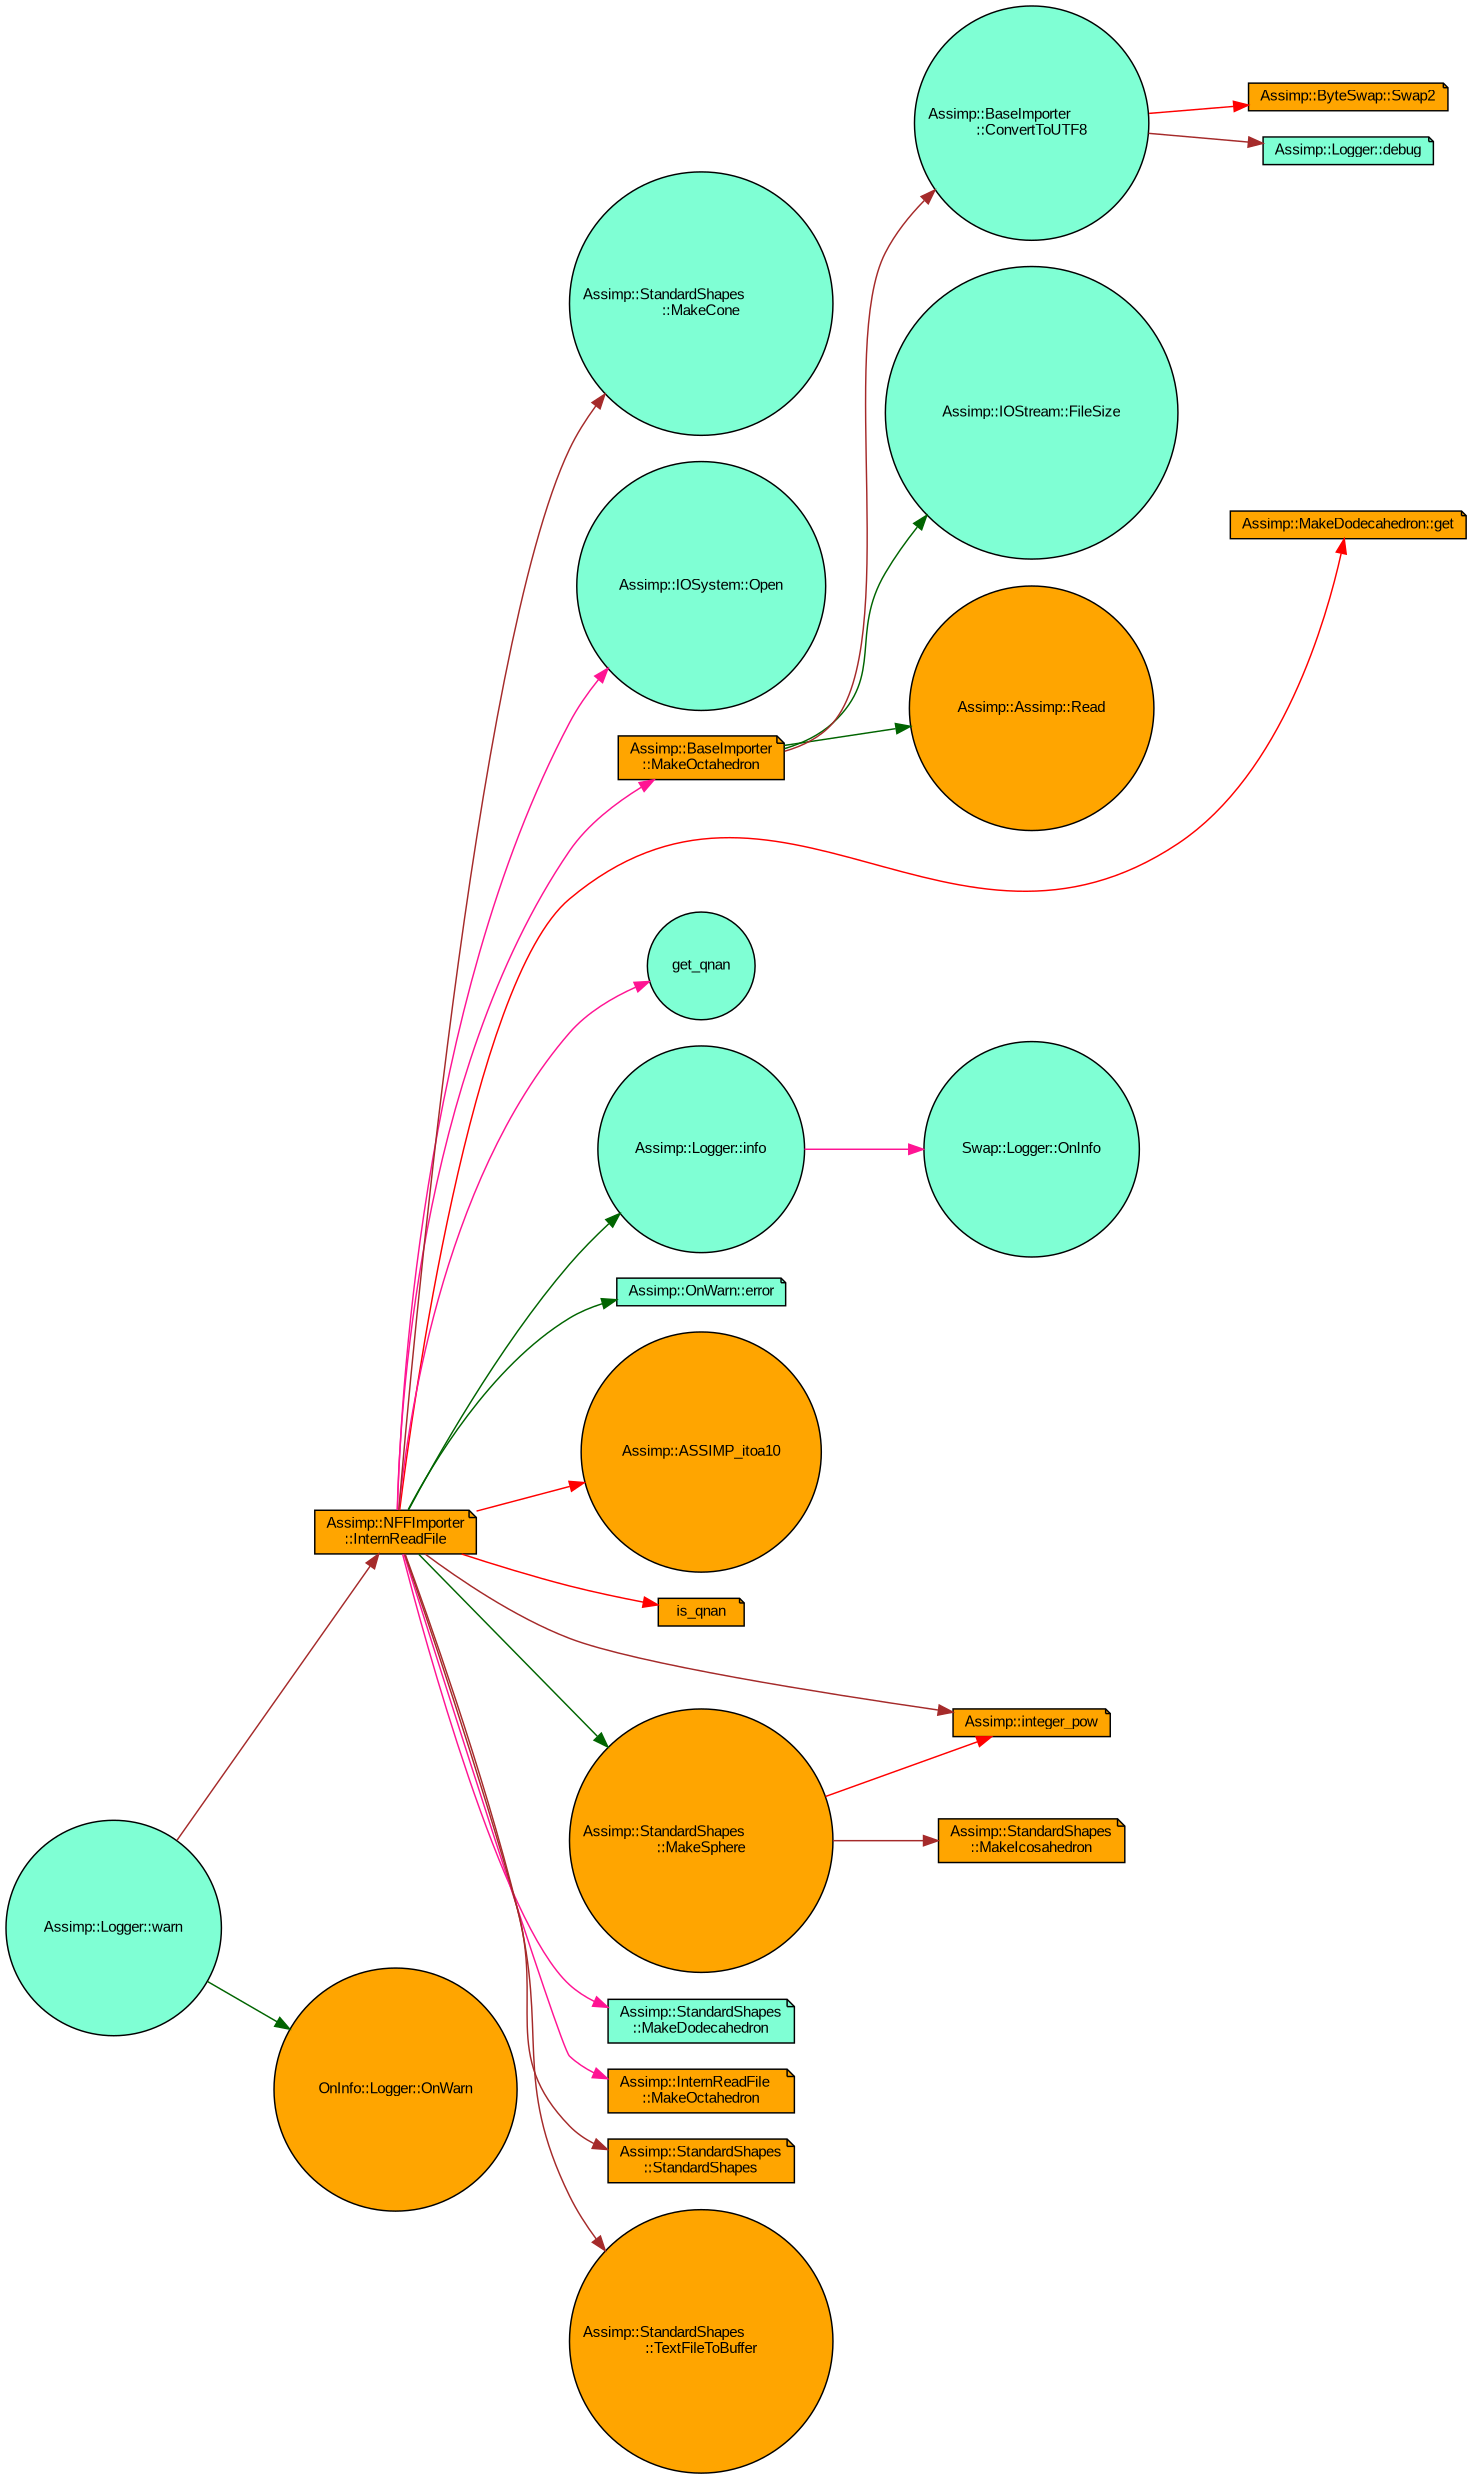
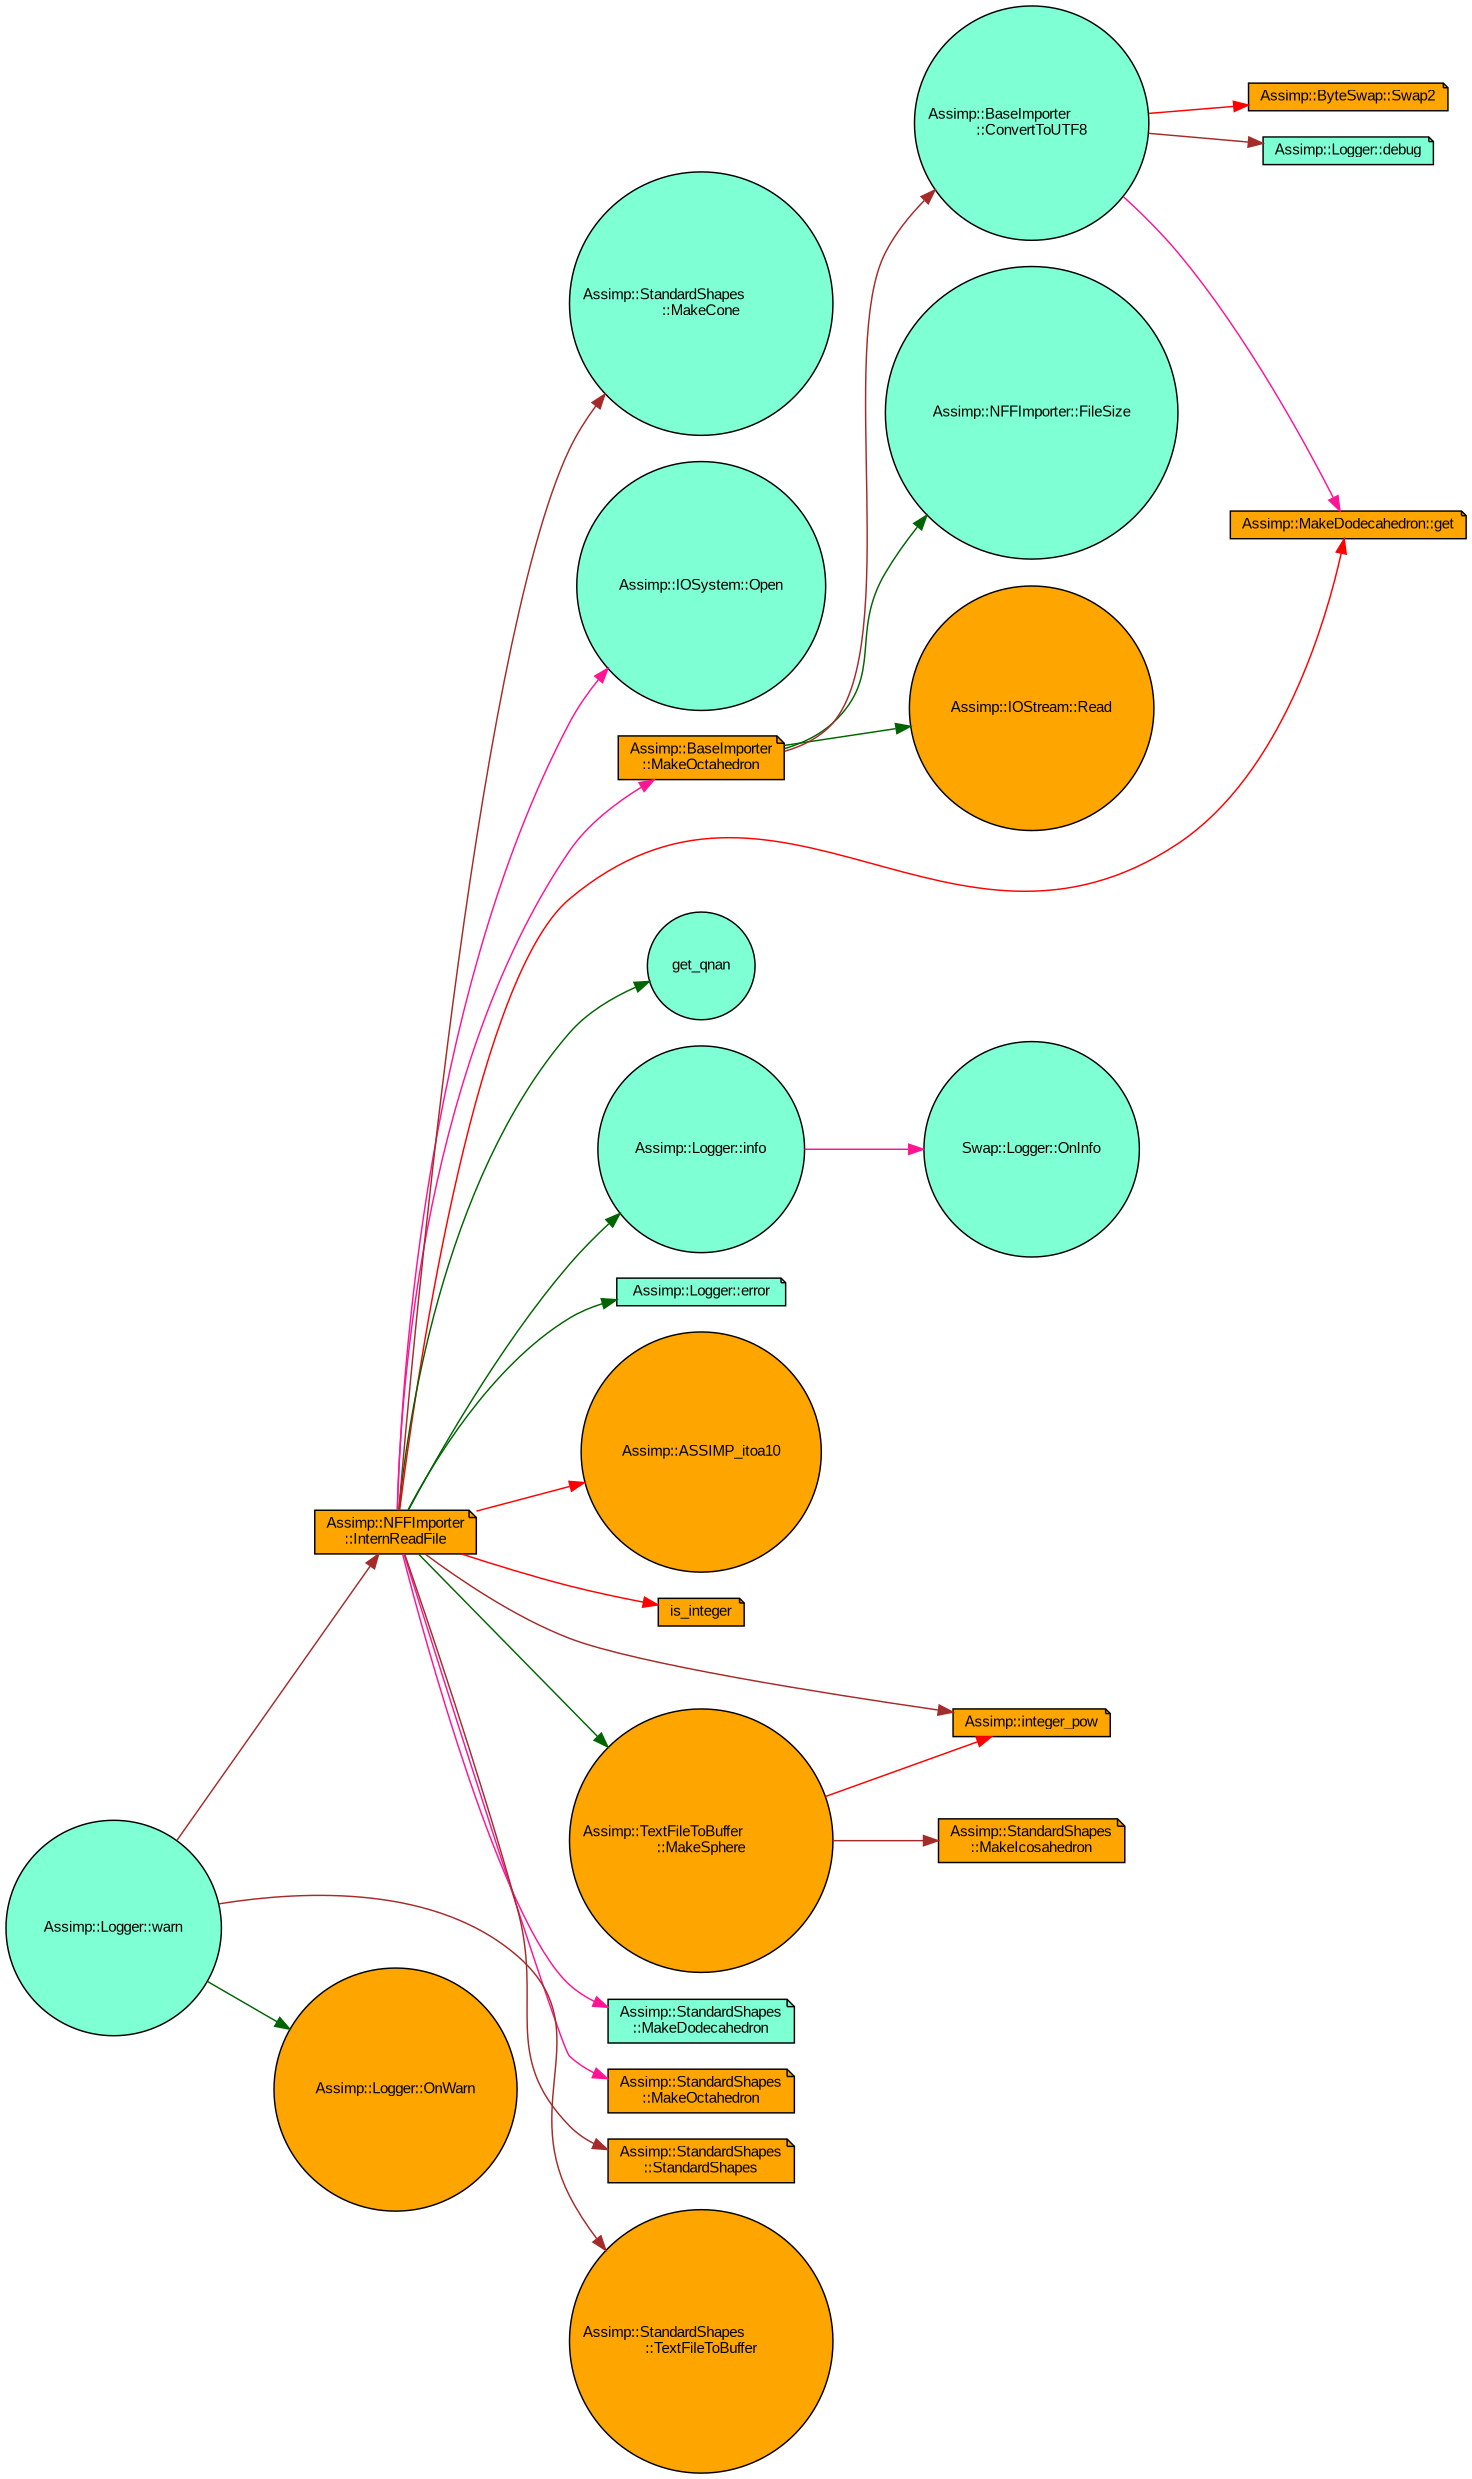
edge "Assimp::BaseImporter ::ConvertToUTF8" -> "Assimp::MakeDodecahedron::get": added
node "Assimp::IOStream::FileSize": label "Assimp::IOStream::FileSize" -> "Assimp::NFFImporter::FileSize"
node "Assimp::Assimp::Read": label "Assimp::Assimp::Read" -> "Assimp::IOStream::Read"
edge "Assimp::NFFImporter ::InternReadFile" -> "get_qnan": color deeppink -> darkgreen
node "Assimp::OnWarn::error": label "Assimp::OnWarn::error" -> "Assimp::Logger::error"
node "is_qnan": label "is_qnan" -> "is_integer"
node "Assimp::StandardShapes ::MakeSphere": label "Assimp::StandardShapes ::MakeSphere" -> "Assimp::TextFileToBuffer ::MakeSphere"
edge "Assimp::NFFImporter ::InternReadFile" -> "Assimp::StandardShapes ::TextFileToBuffer": now "Assimp::Logger::warn" -> "Assimp::StandardShapes ::TextFileToBuffer"
node "OnInfo::Logger::OnWarn": label "OnInfo::Logger::OnWarn" -> "Assimp::Logger::OnWarn"
node "Assimp::InternReadFile ::MakeOctahedron": label "Assimp::InternReadFile ::MakeOctahedron" -> "Assimp::StandardShapes ::MakeOctahedron"
